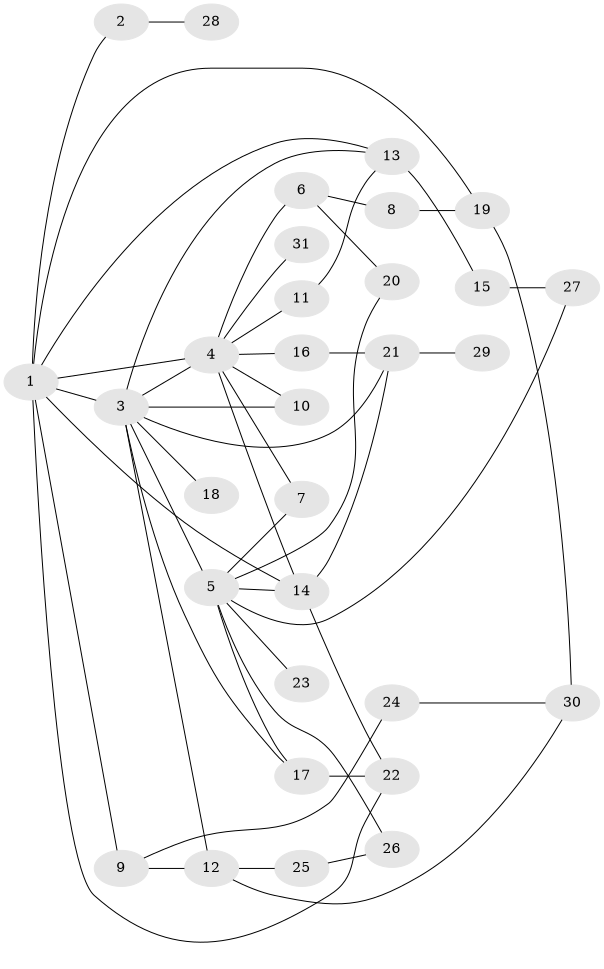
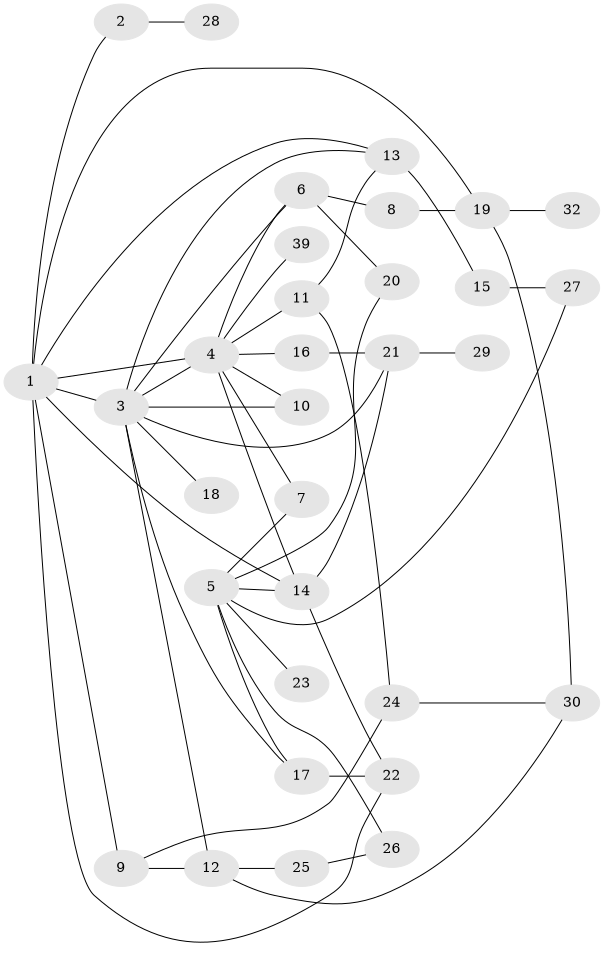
node "32": added
node "31": label "31" -> "39"
edge "11" -- "24": added
edge "3" -- "5": now "3" -- "6"
